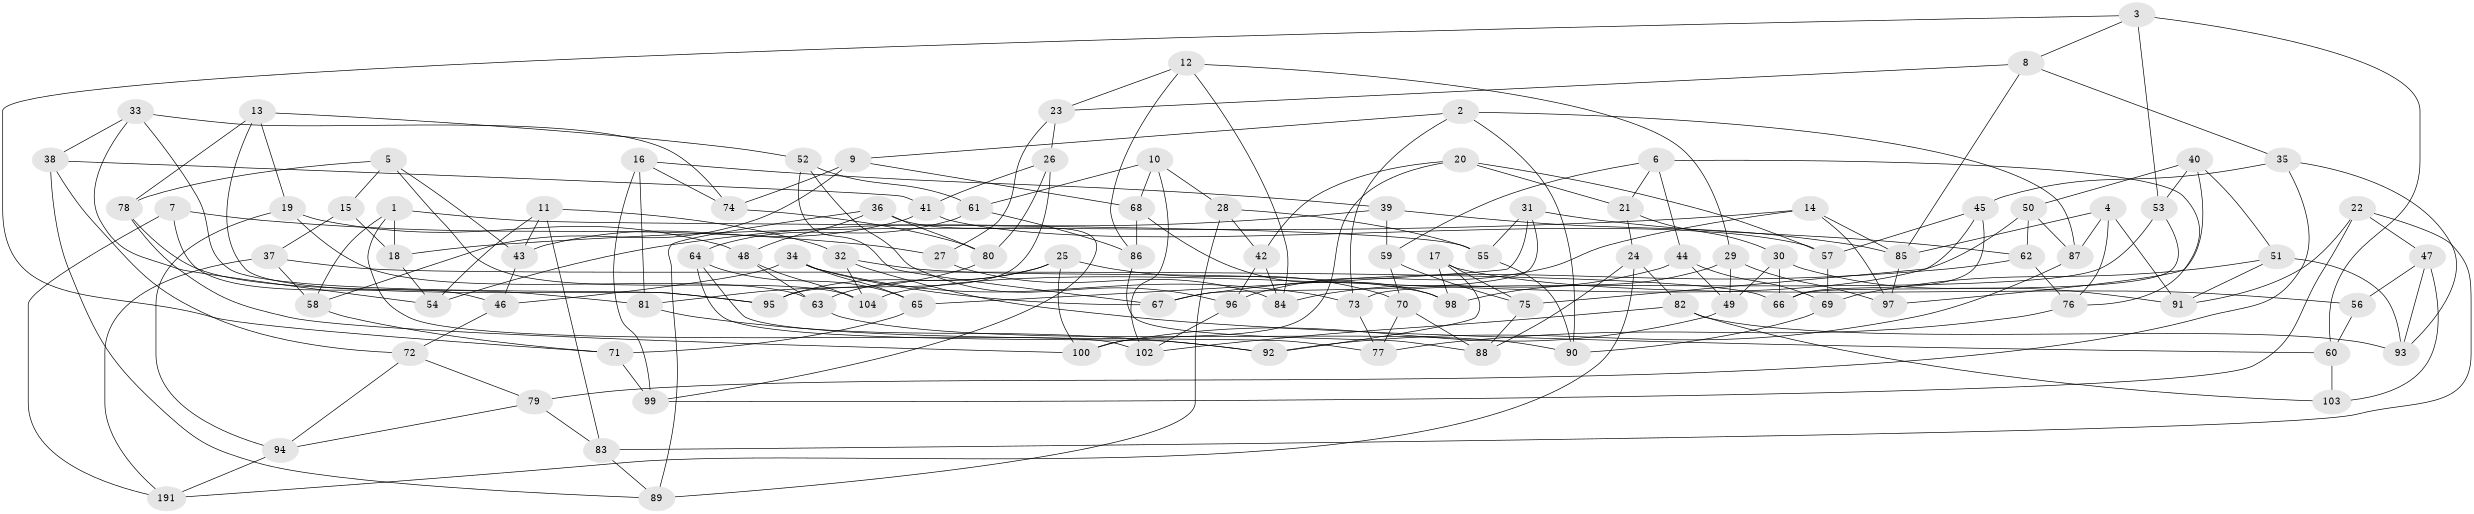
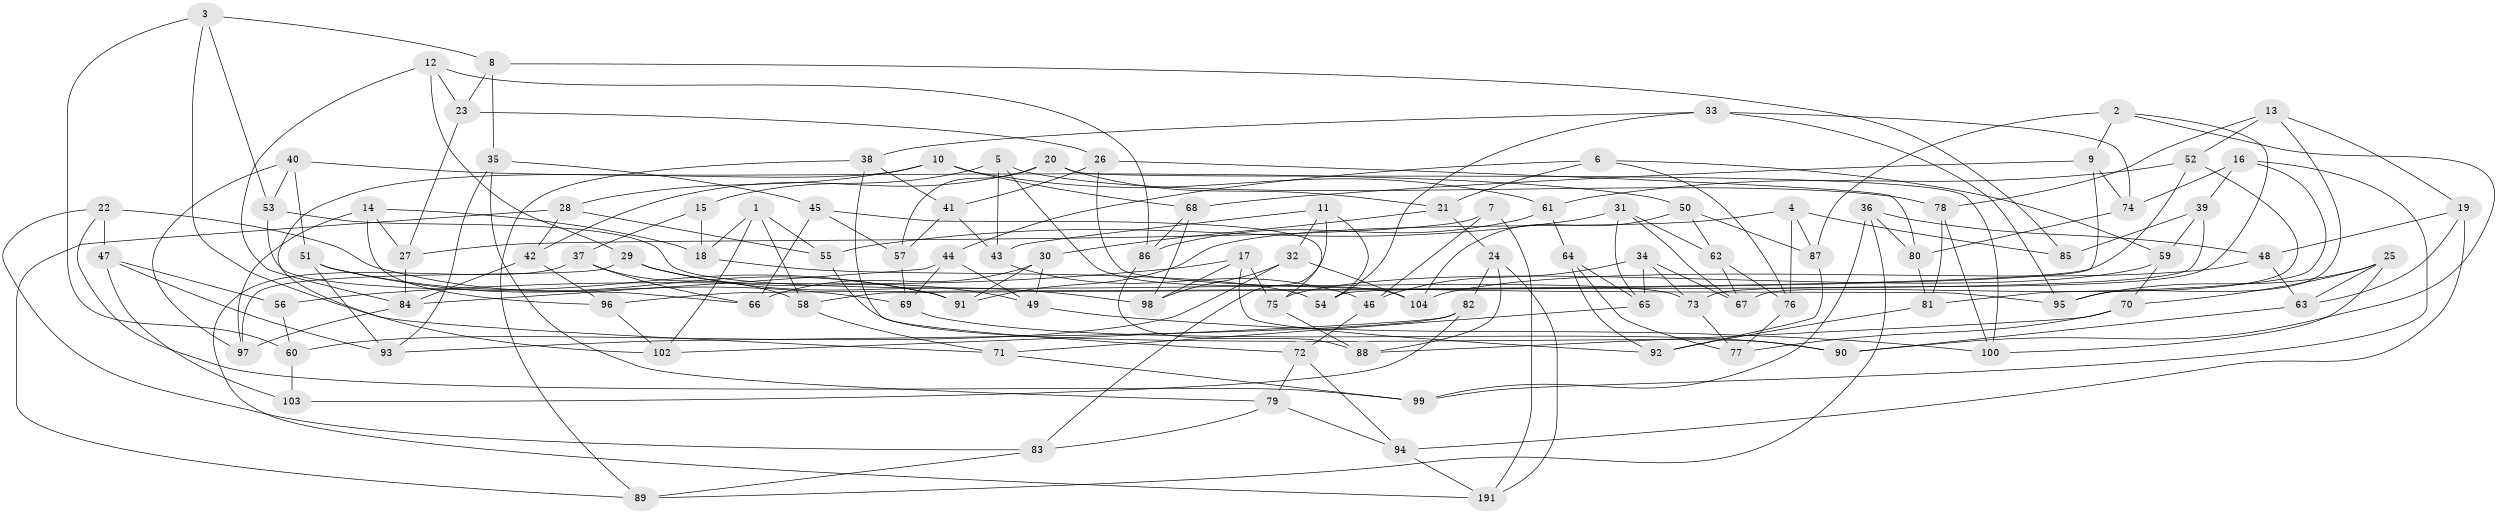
edge "14" -- "85": now "14" -- "27"
edge "85" -- "97": now "84" -- "97"
